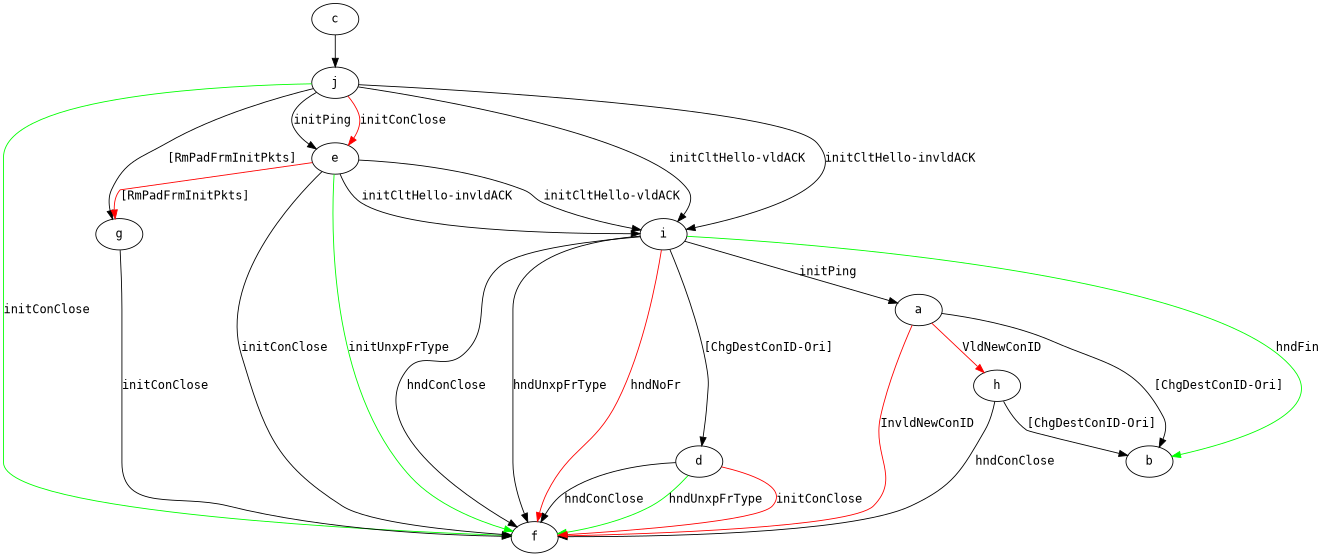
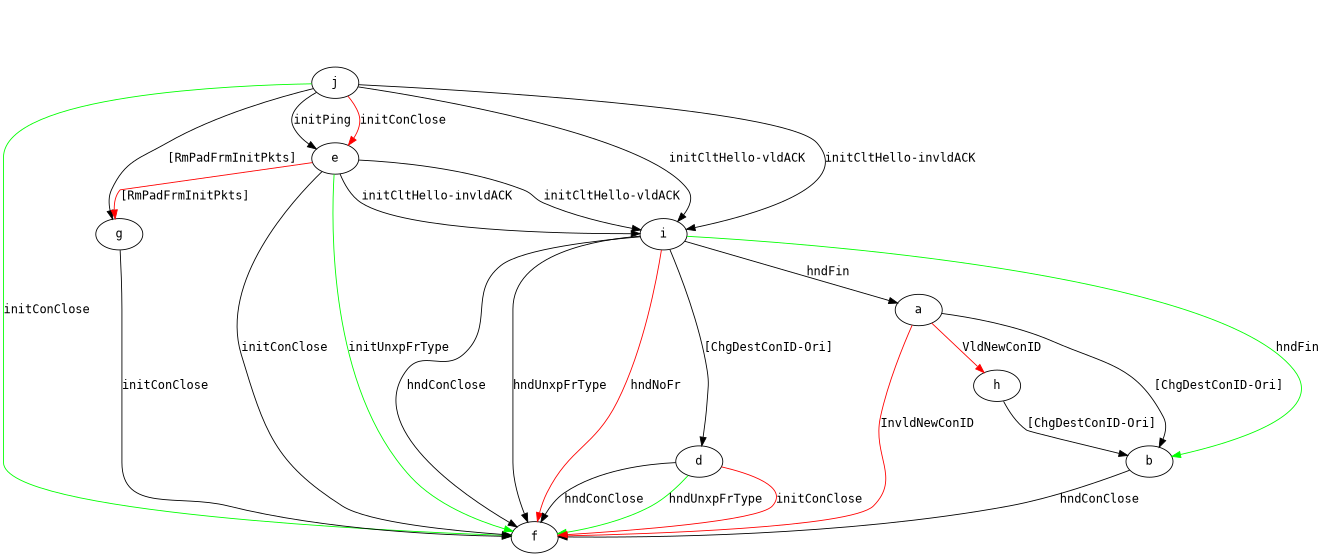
node "c": removed
edge "i" -> "a": label "initPing " -> "hndFin "
edge "h" -> "f": now "b" -> "f"
